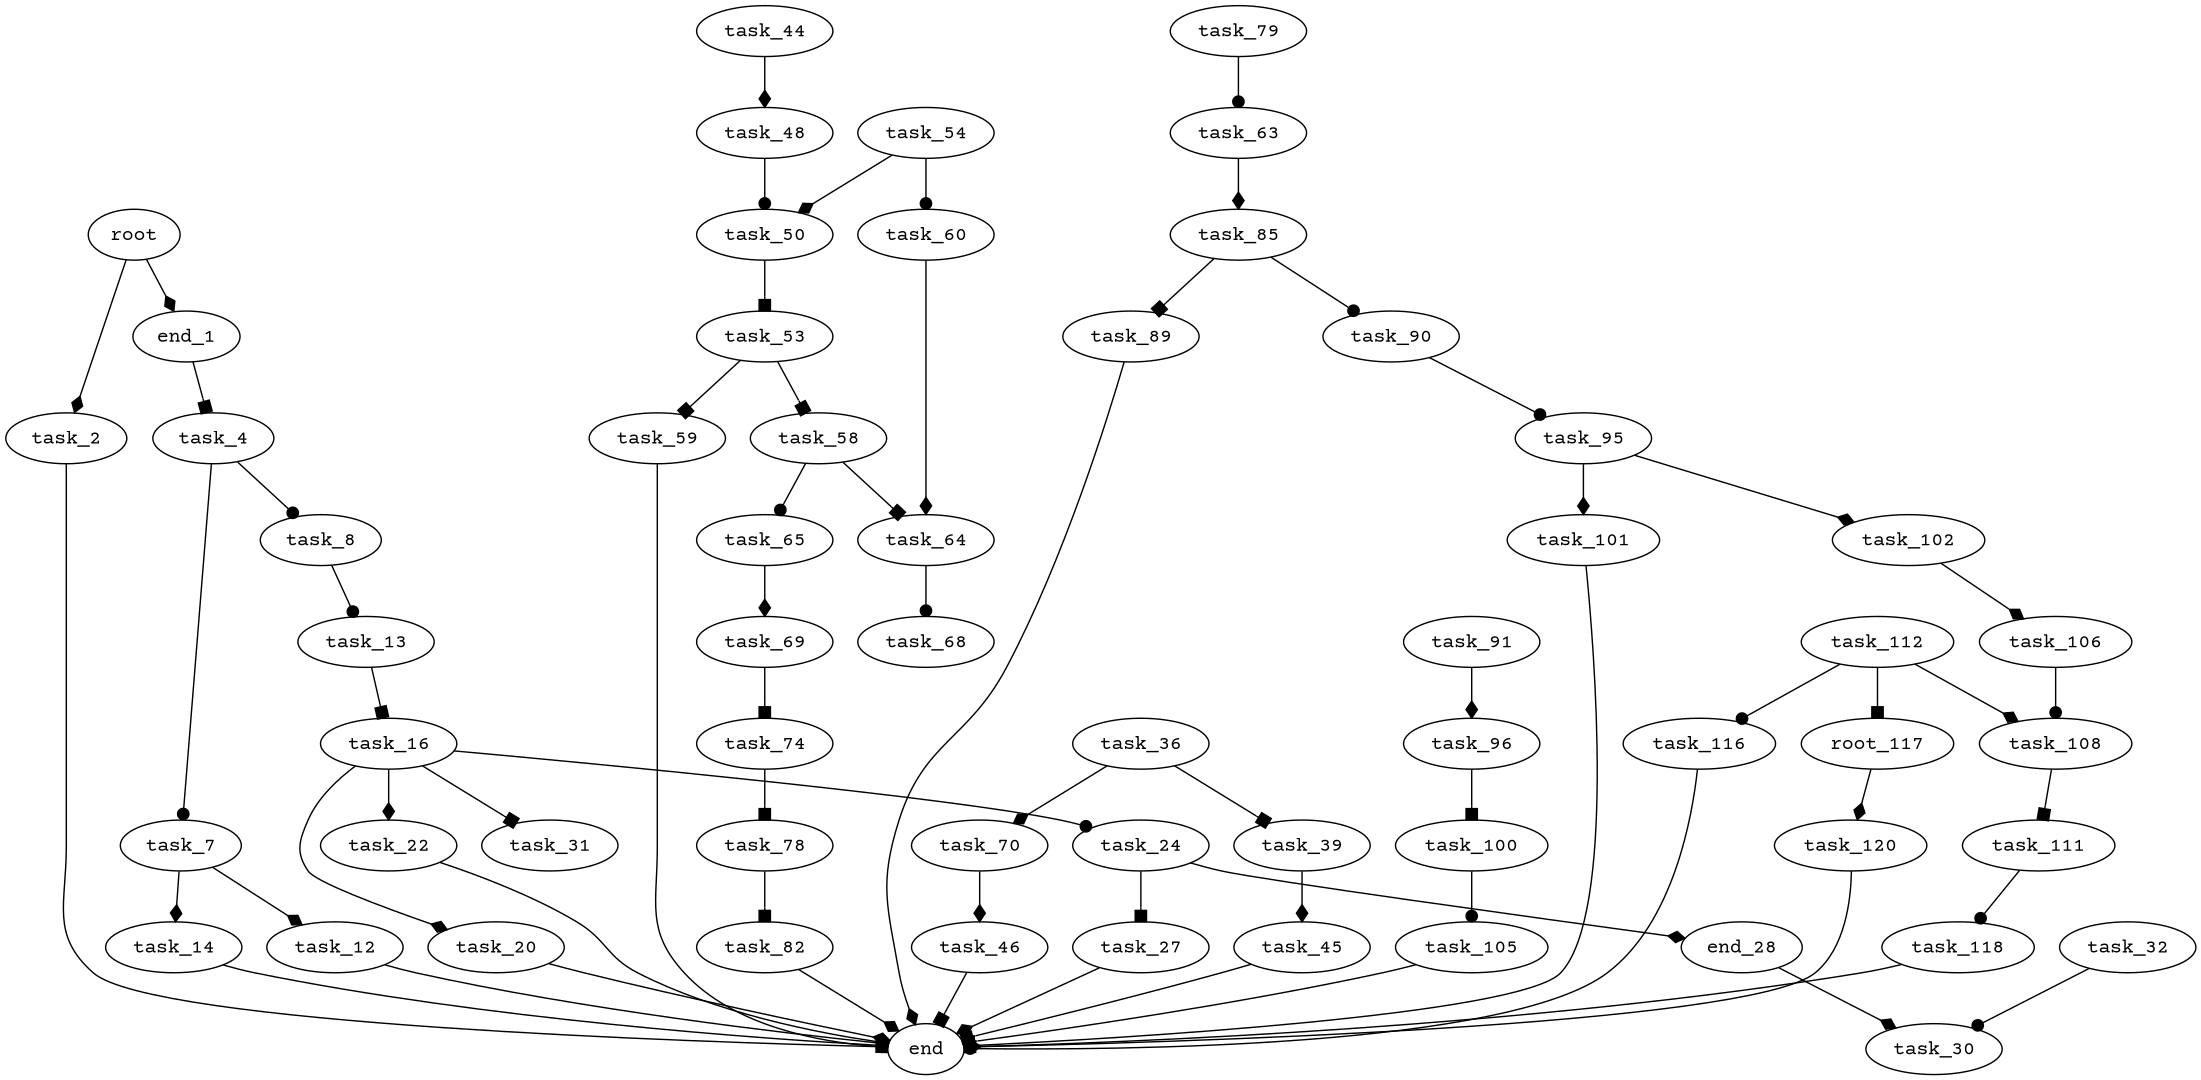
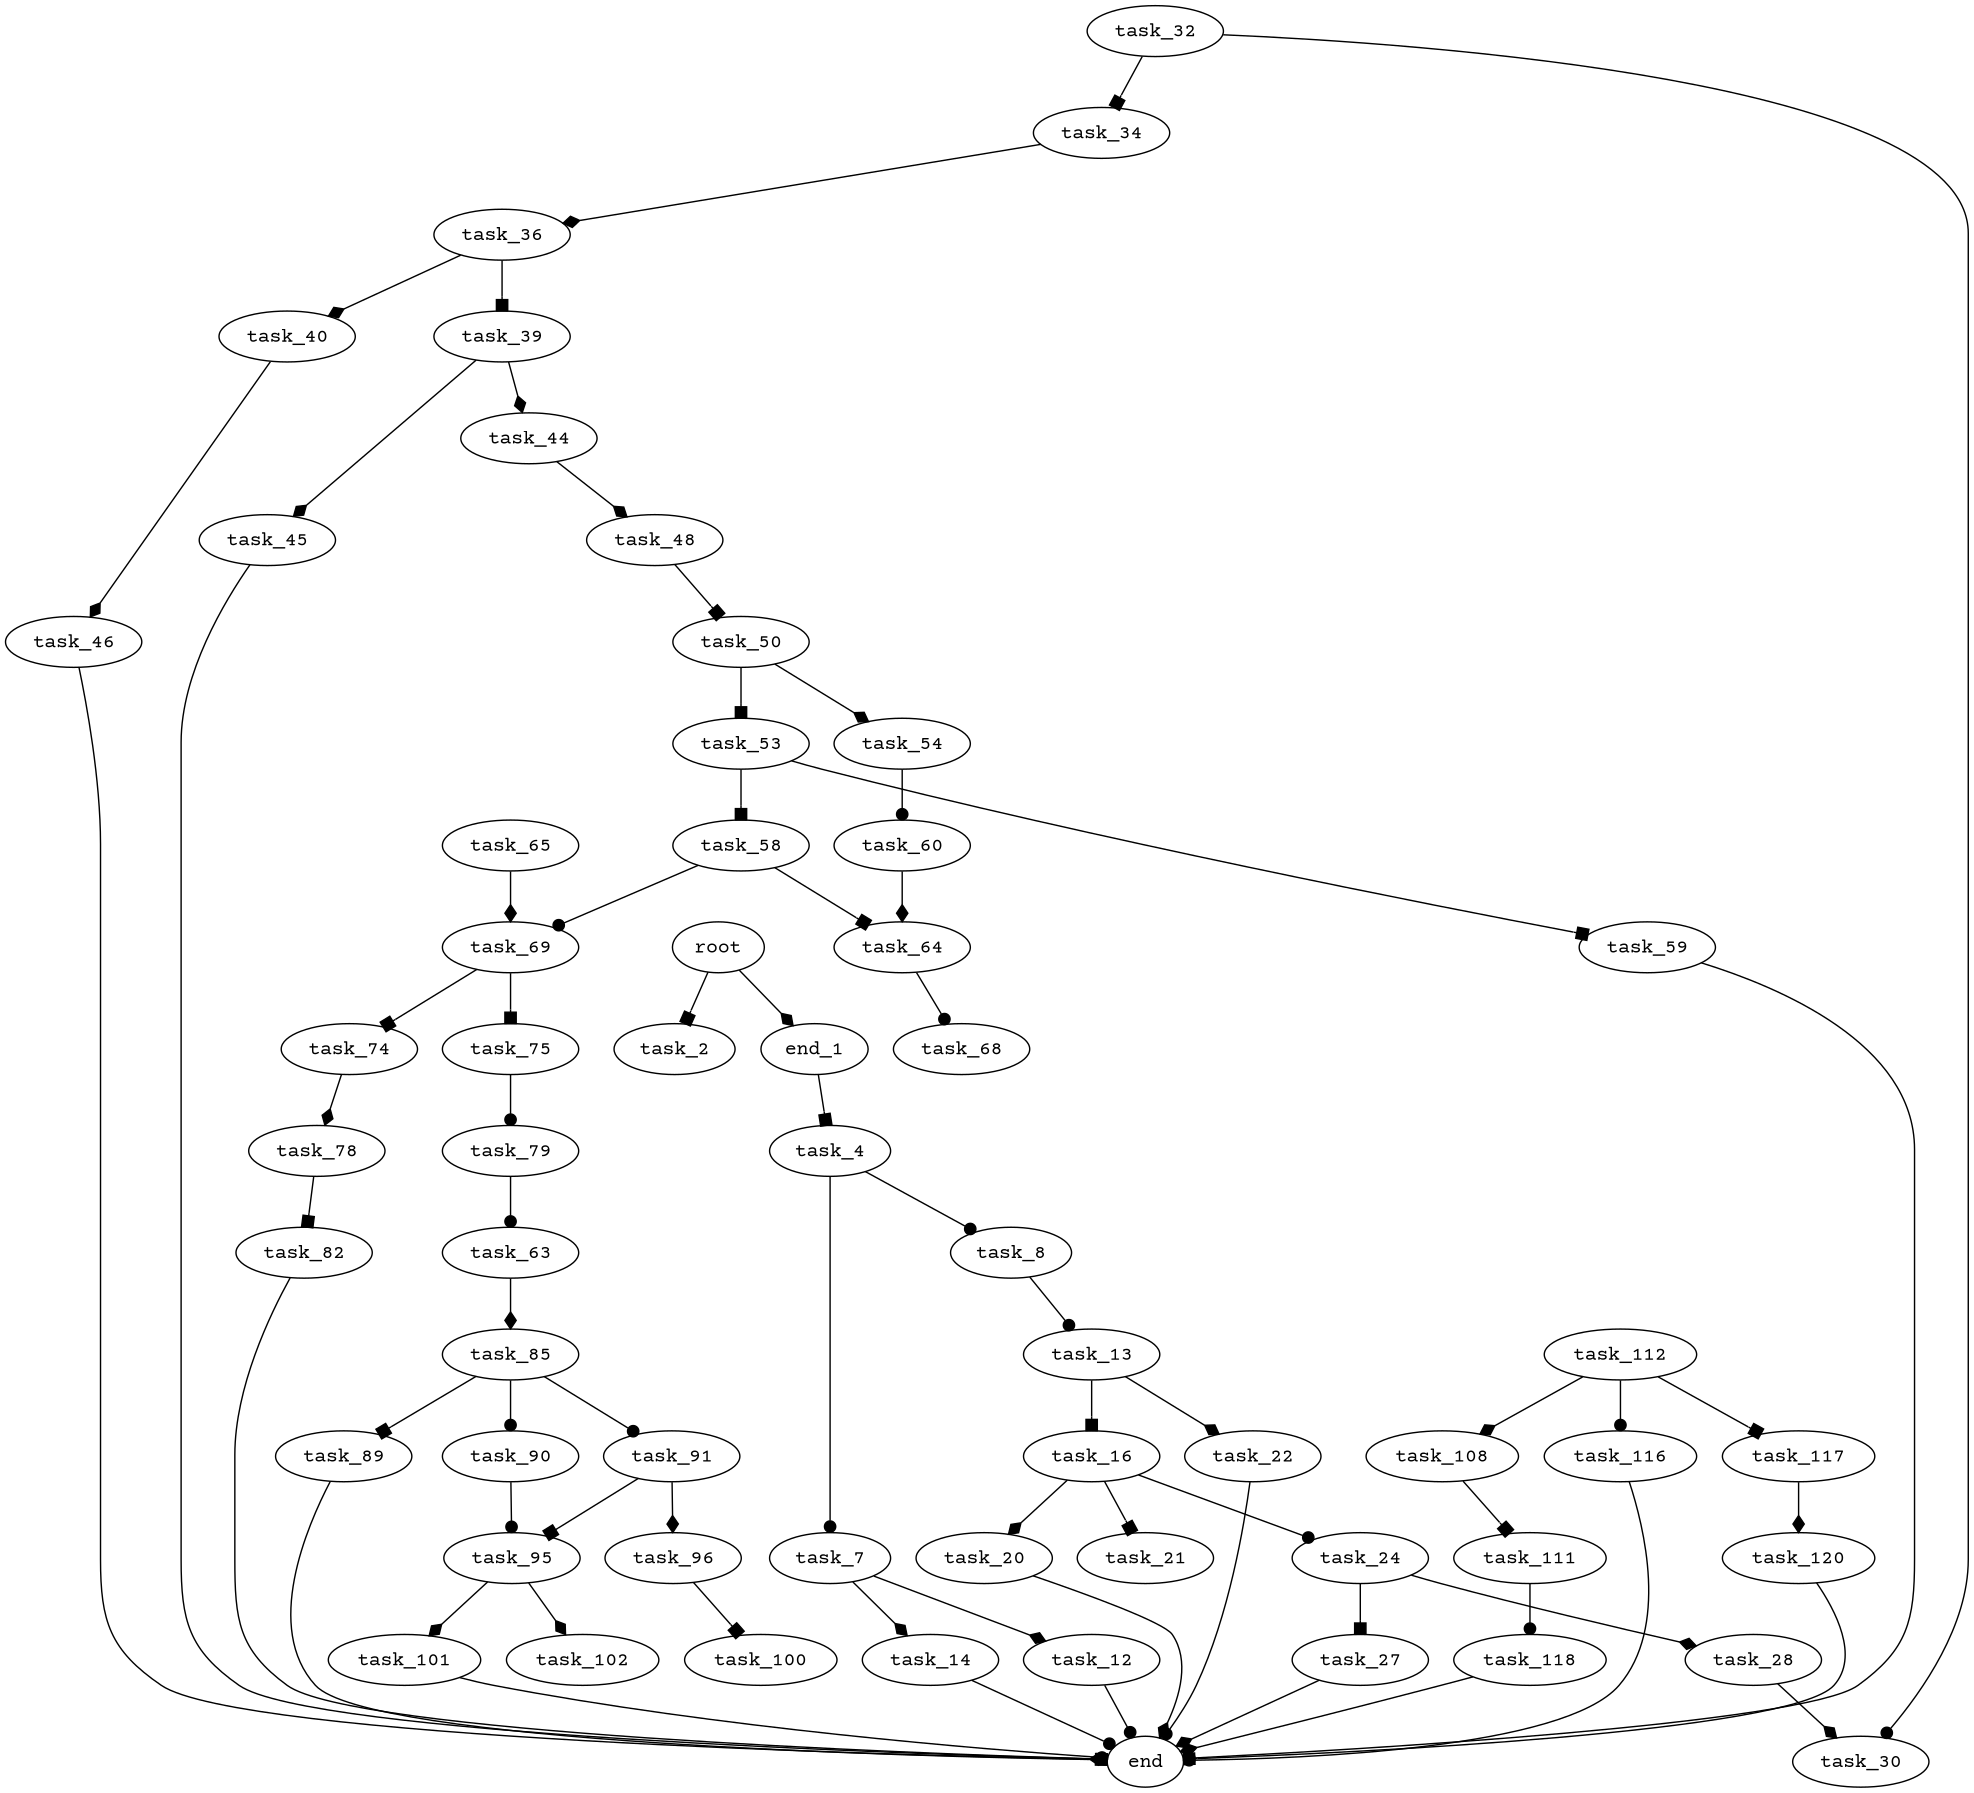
node "task_34": added
edge "task_48" -> "task_50": arrowhead dot -> box
edge "task_54" -> "task_50": reversed
edge "root" -> "task_2": arrowhead diamond -> box
edge "task_39" -> "task_44": added
edge "task_58" -> "task_65": now "task_58" -> "task_69"
node "task_106": removed
node "root_117": label "root_117" -> "task_117"
edge "task_16" -> "task_22": now "task_13" -> "task_22"
edge "task_74" -> "task_78": arrowhead box -> diamond
node "task_31": label "task_31" -> "task_21"
node "task_70": label "task_70" -> "task_40"
node "task_105": removed
node "end_28": label "end_28" -> "task_28"
edge "task_2" -> "end": removed
node "task_75": added
edge "task_85" -> "task_91": added
edge "task_91" -> "task_95": added
